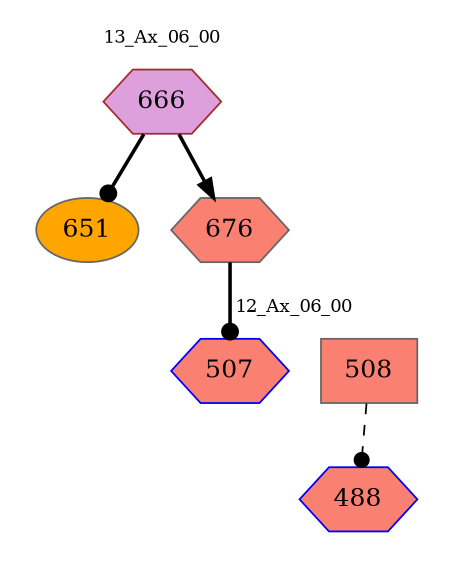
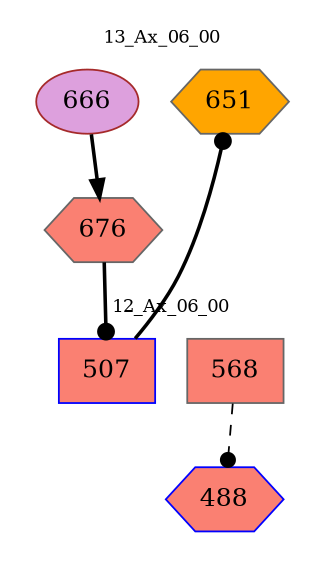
node "666": shape hexagon -> ellipse
edge "666" -> "651": now "507" -> "651"
node "651": shape ellipse -> hexagon
node "507": shape hexagon -> box
node "508": label "508" -> "568"
